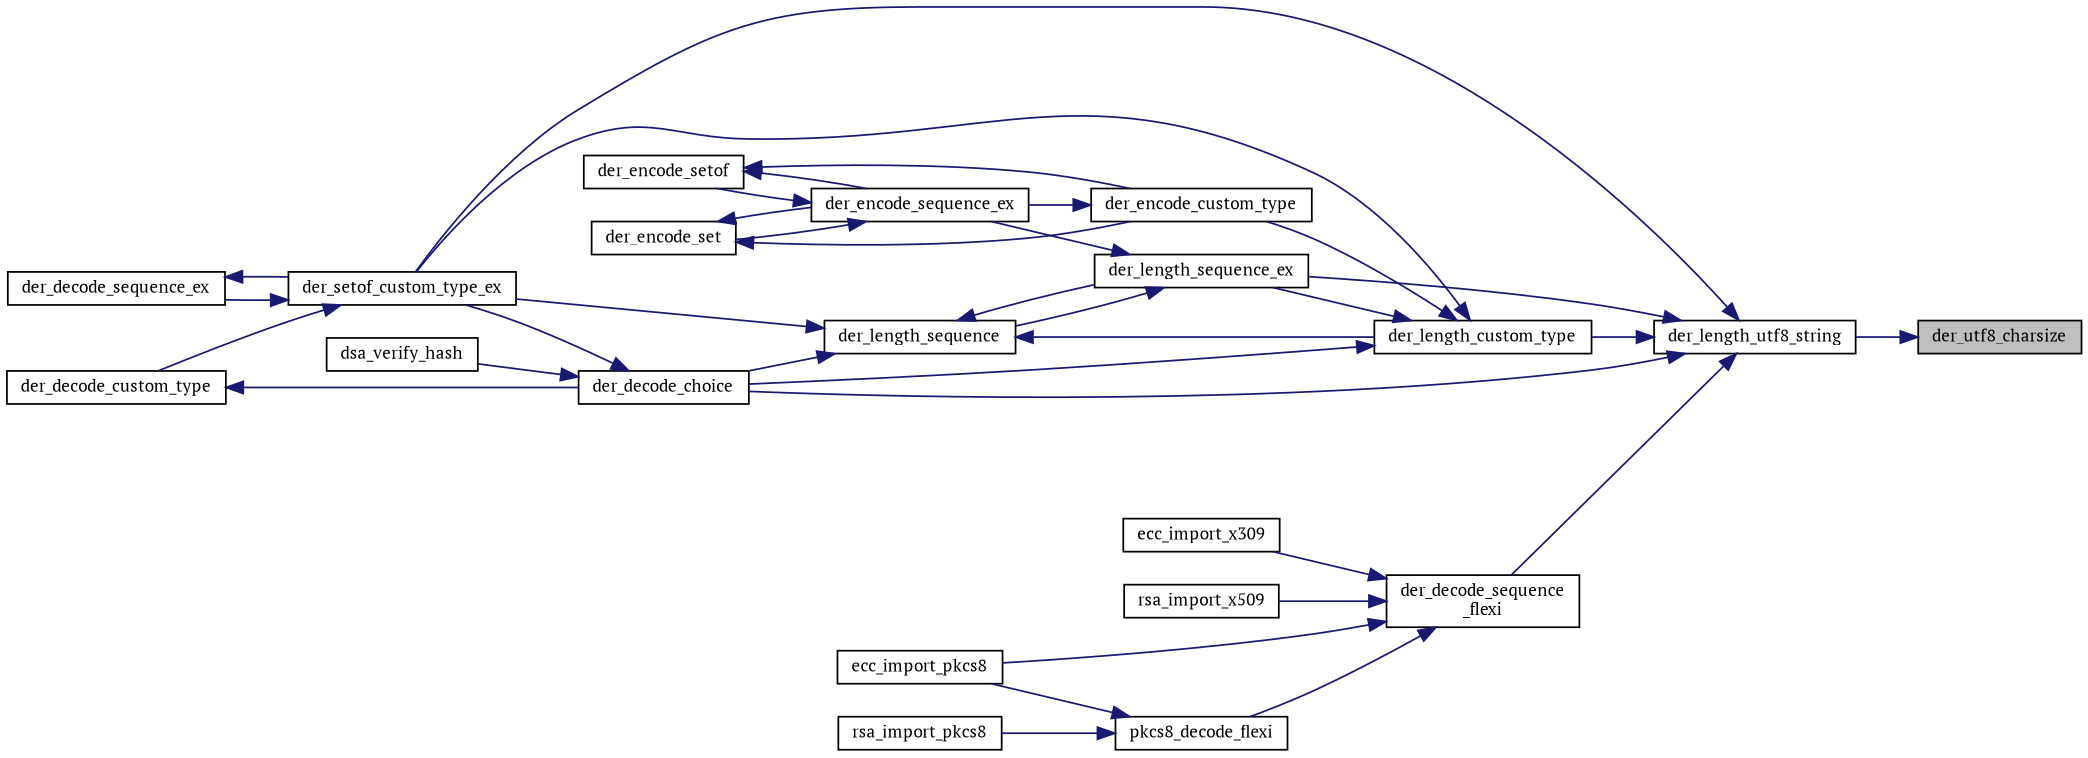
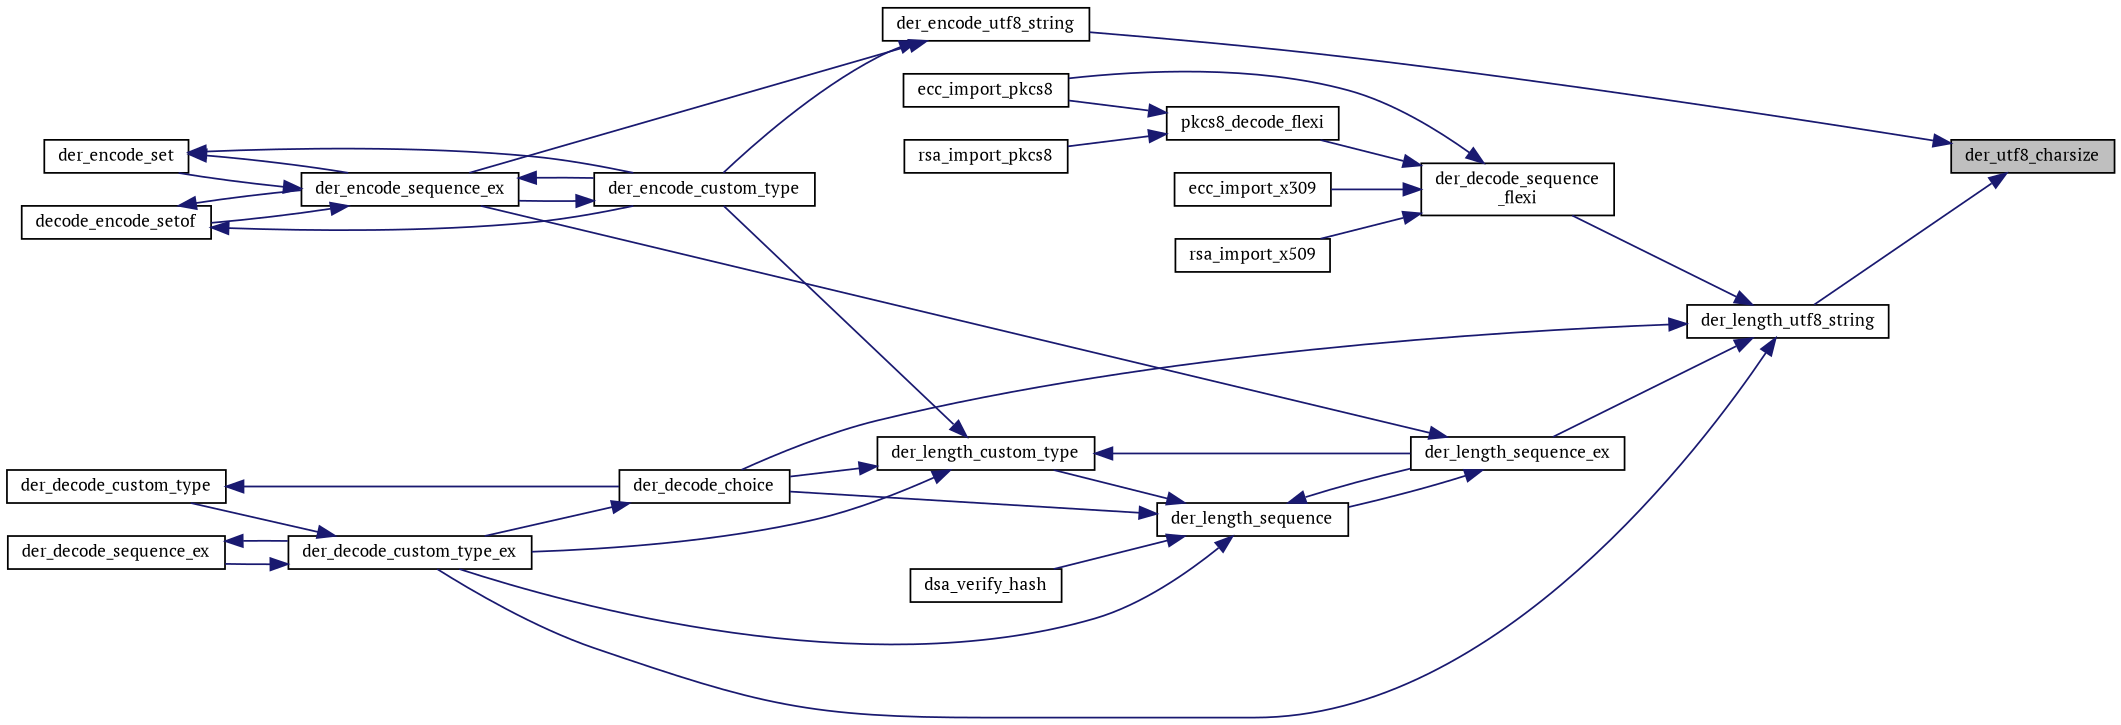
node "der_encode_utf8_string": added
node "der_encode_setof": label "der_encode_setof" -> "decode_encode_setof"
edge "der_encode_custom_type" -> "der_encode_sequence_ex": added
node "der_setof_custom_type_ex": label "der_setof_custom_type_ex" -> "der_decode_custom_type_ex"
edge "der_length_custom_type" -> "der_length_utf8_string": removed
edge "dsa_verify_hash" -> "der_decode_choice": now "dsa_verify_hash" -> "der_length_sequence"
